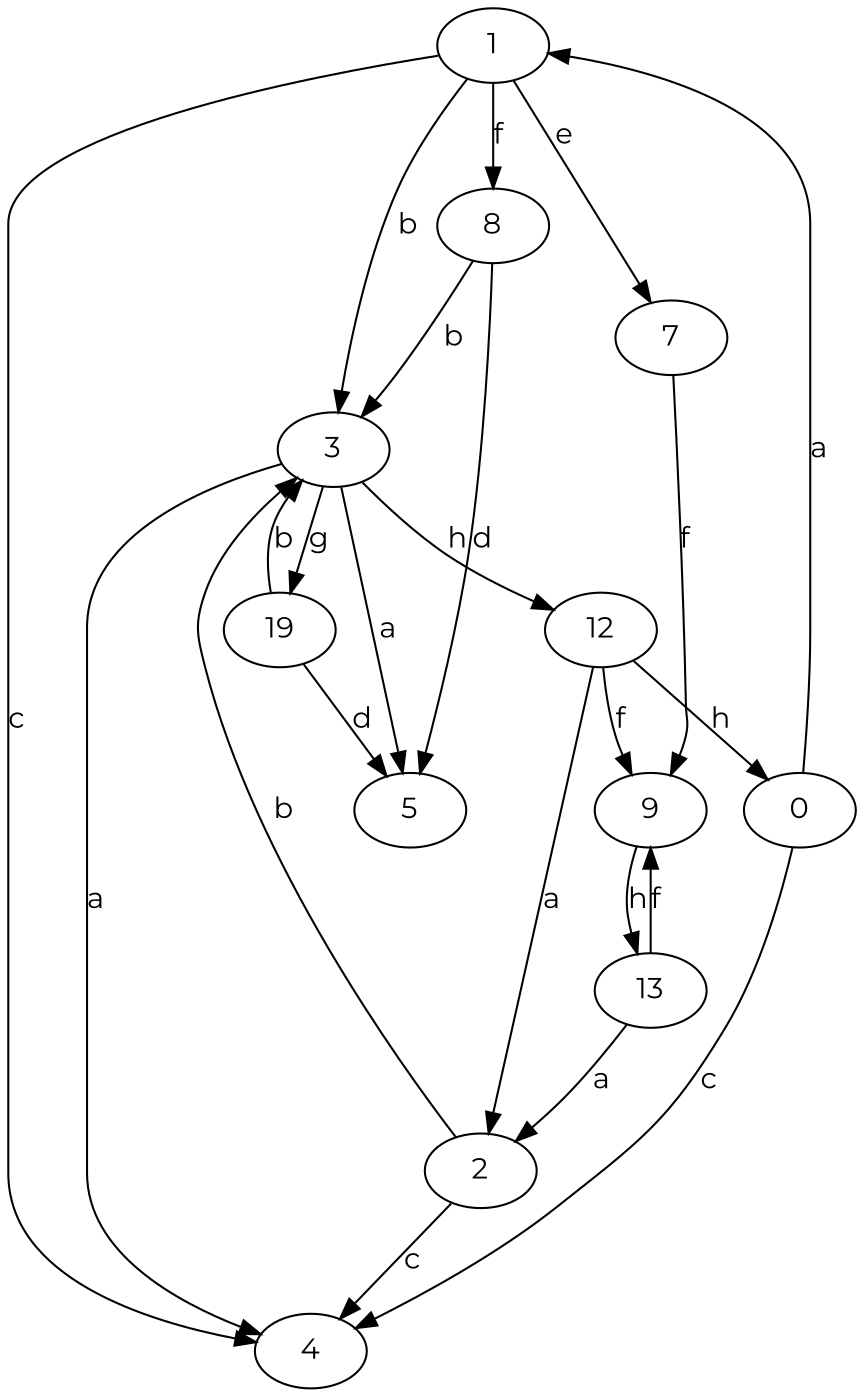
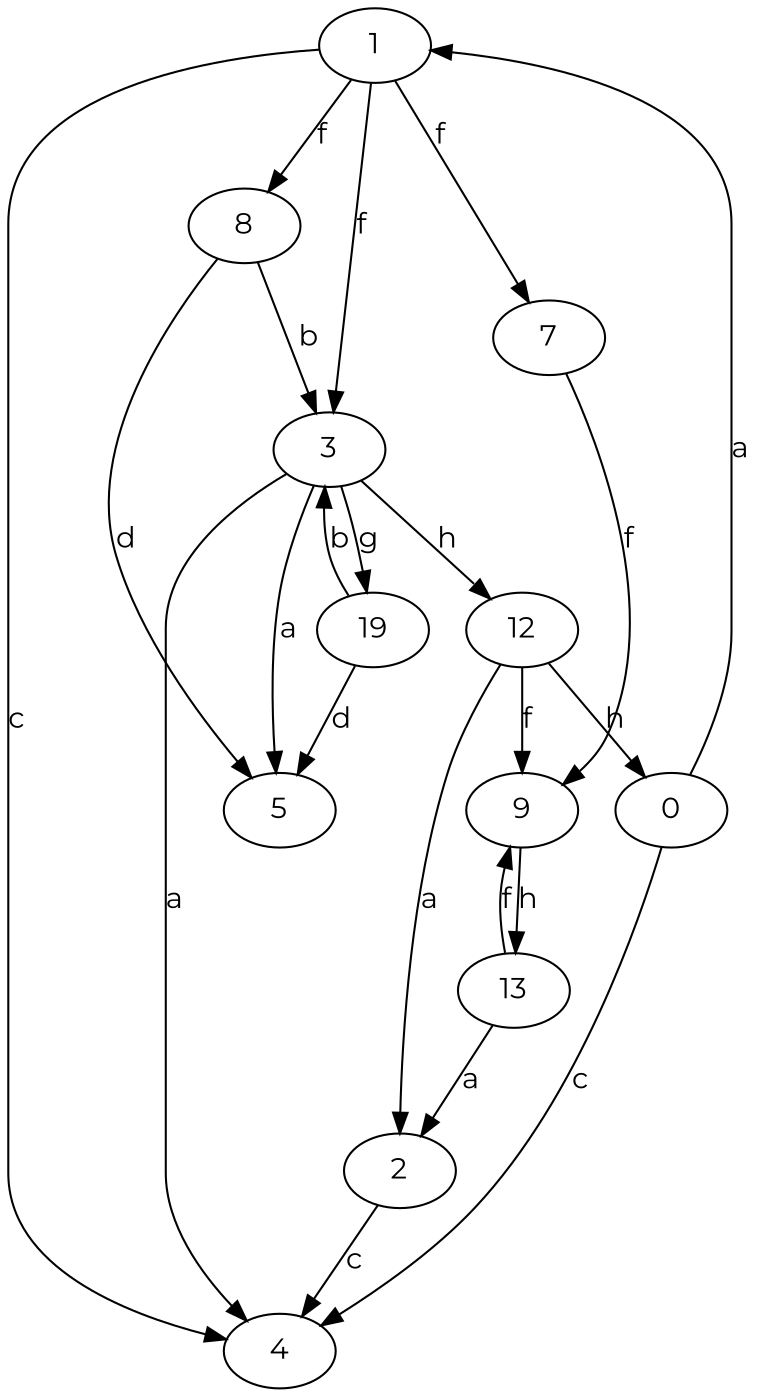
edge "1" -> "7": label "e" -> "f"
edge "1" -> "3": label "b" -> "f"
edge "2" -> "3": removed, label "b"
